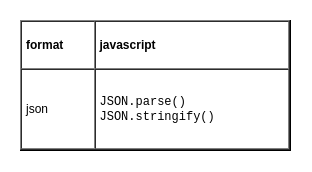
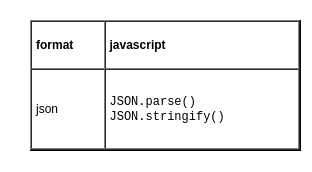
node "formatjavascript json JSON.parse() JSON.stringify()": moved (156, 86) -> (166, 86)
